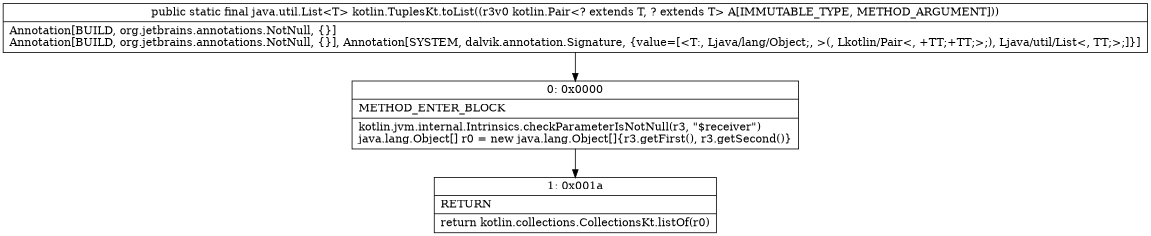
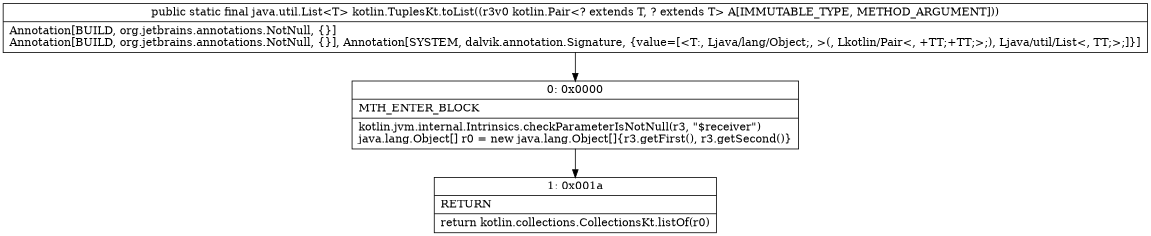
node "0: 0x0000": text "METHOD_ENTER_BLOCK" -> "MTH_ENTER_BLOCK"
